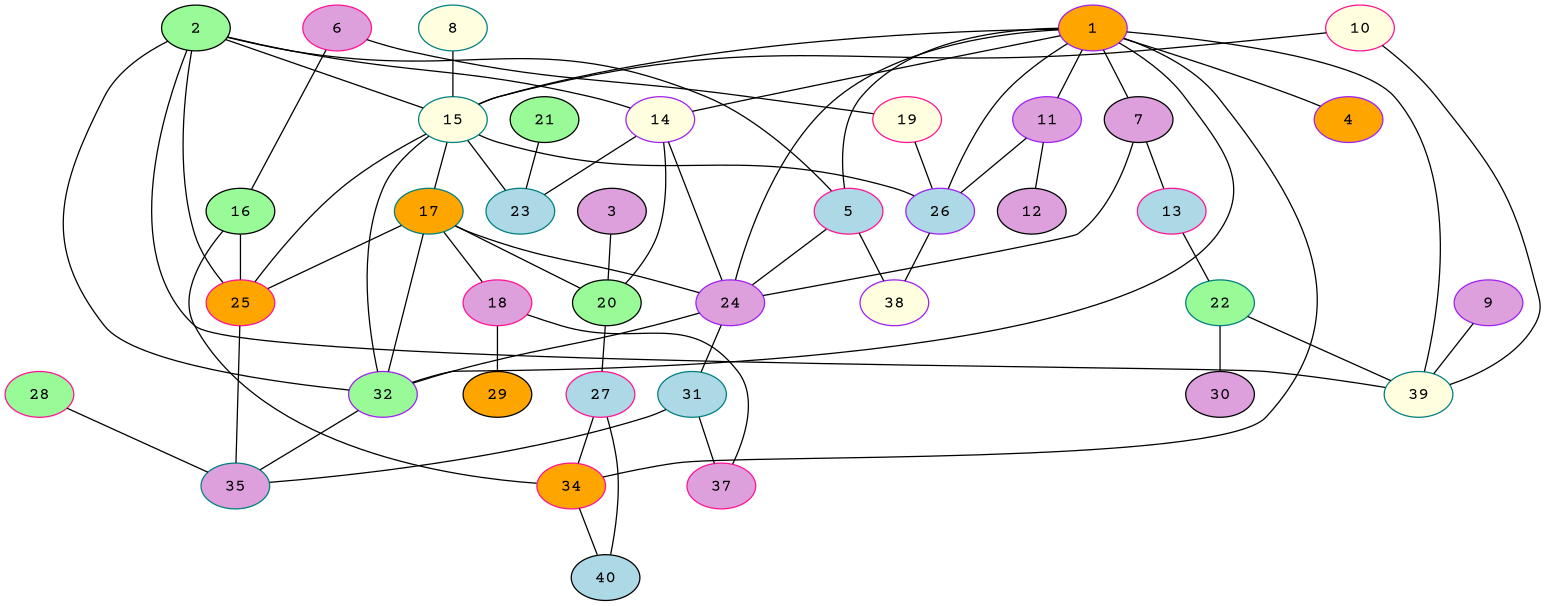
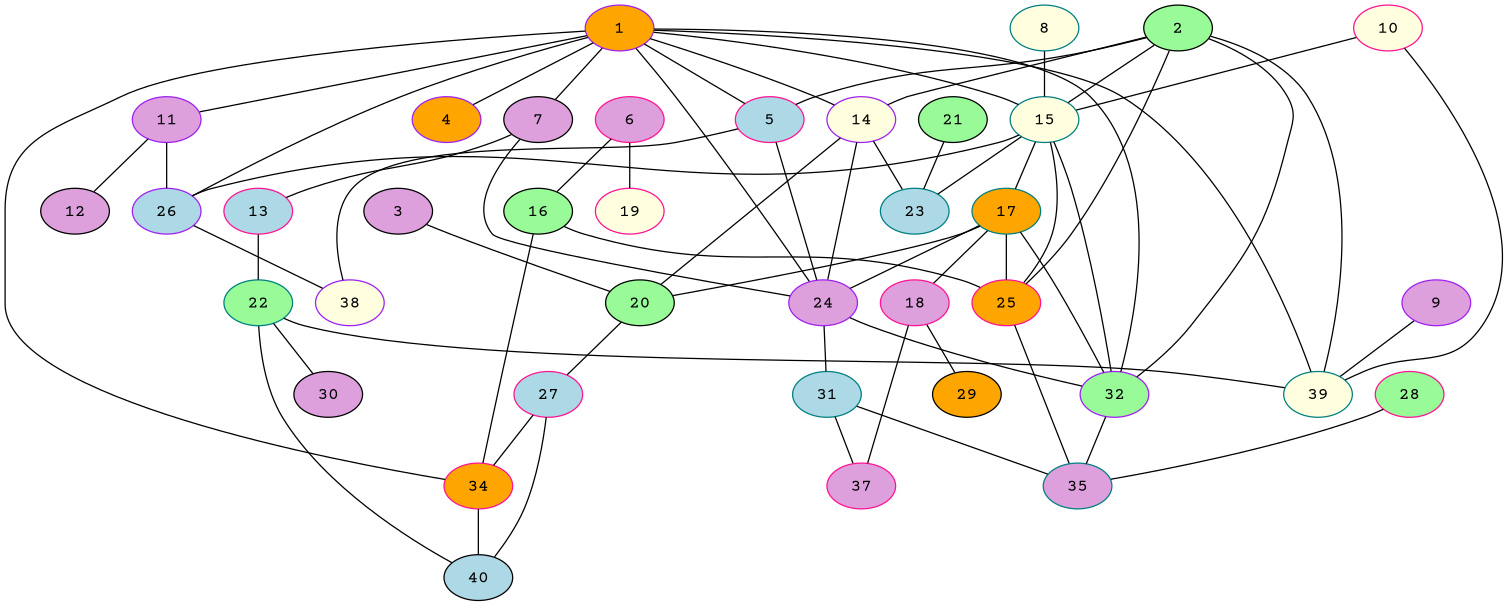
edge "19" -- "26": removed
edge "22" -- "40": added
